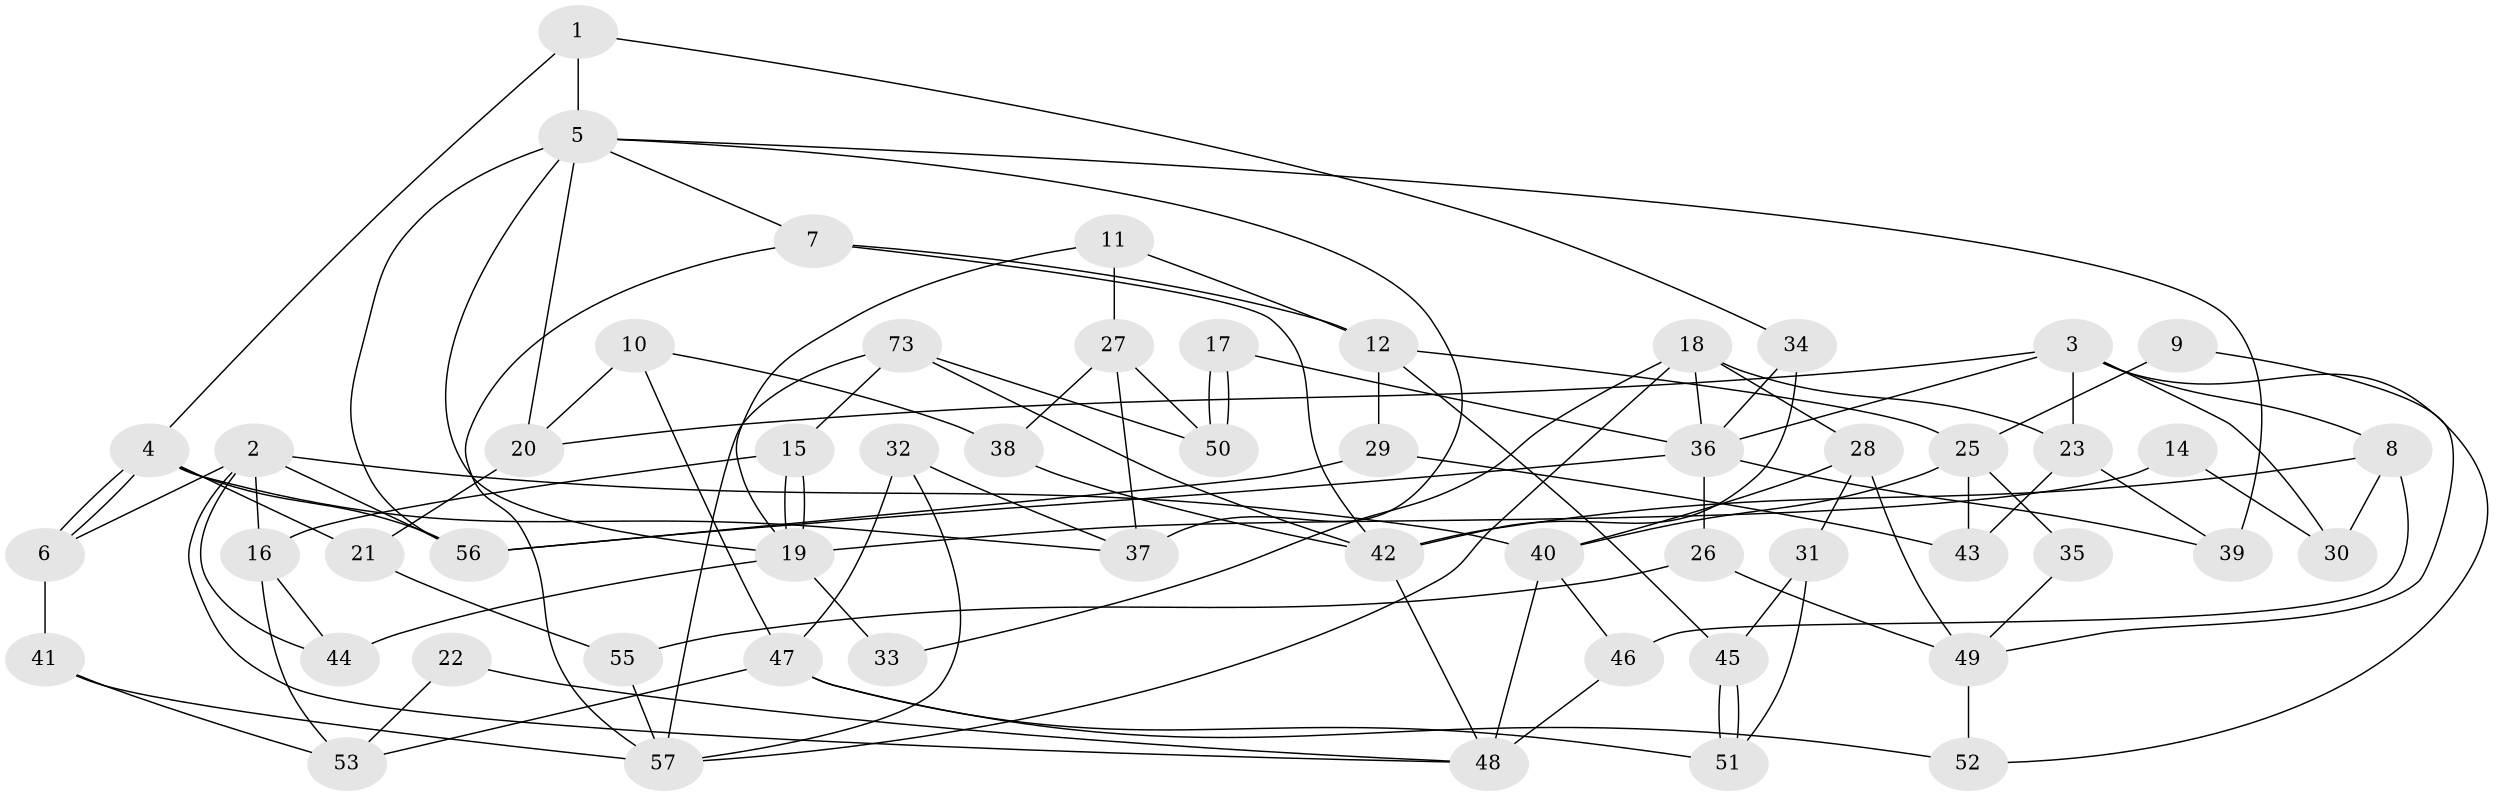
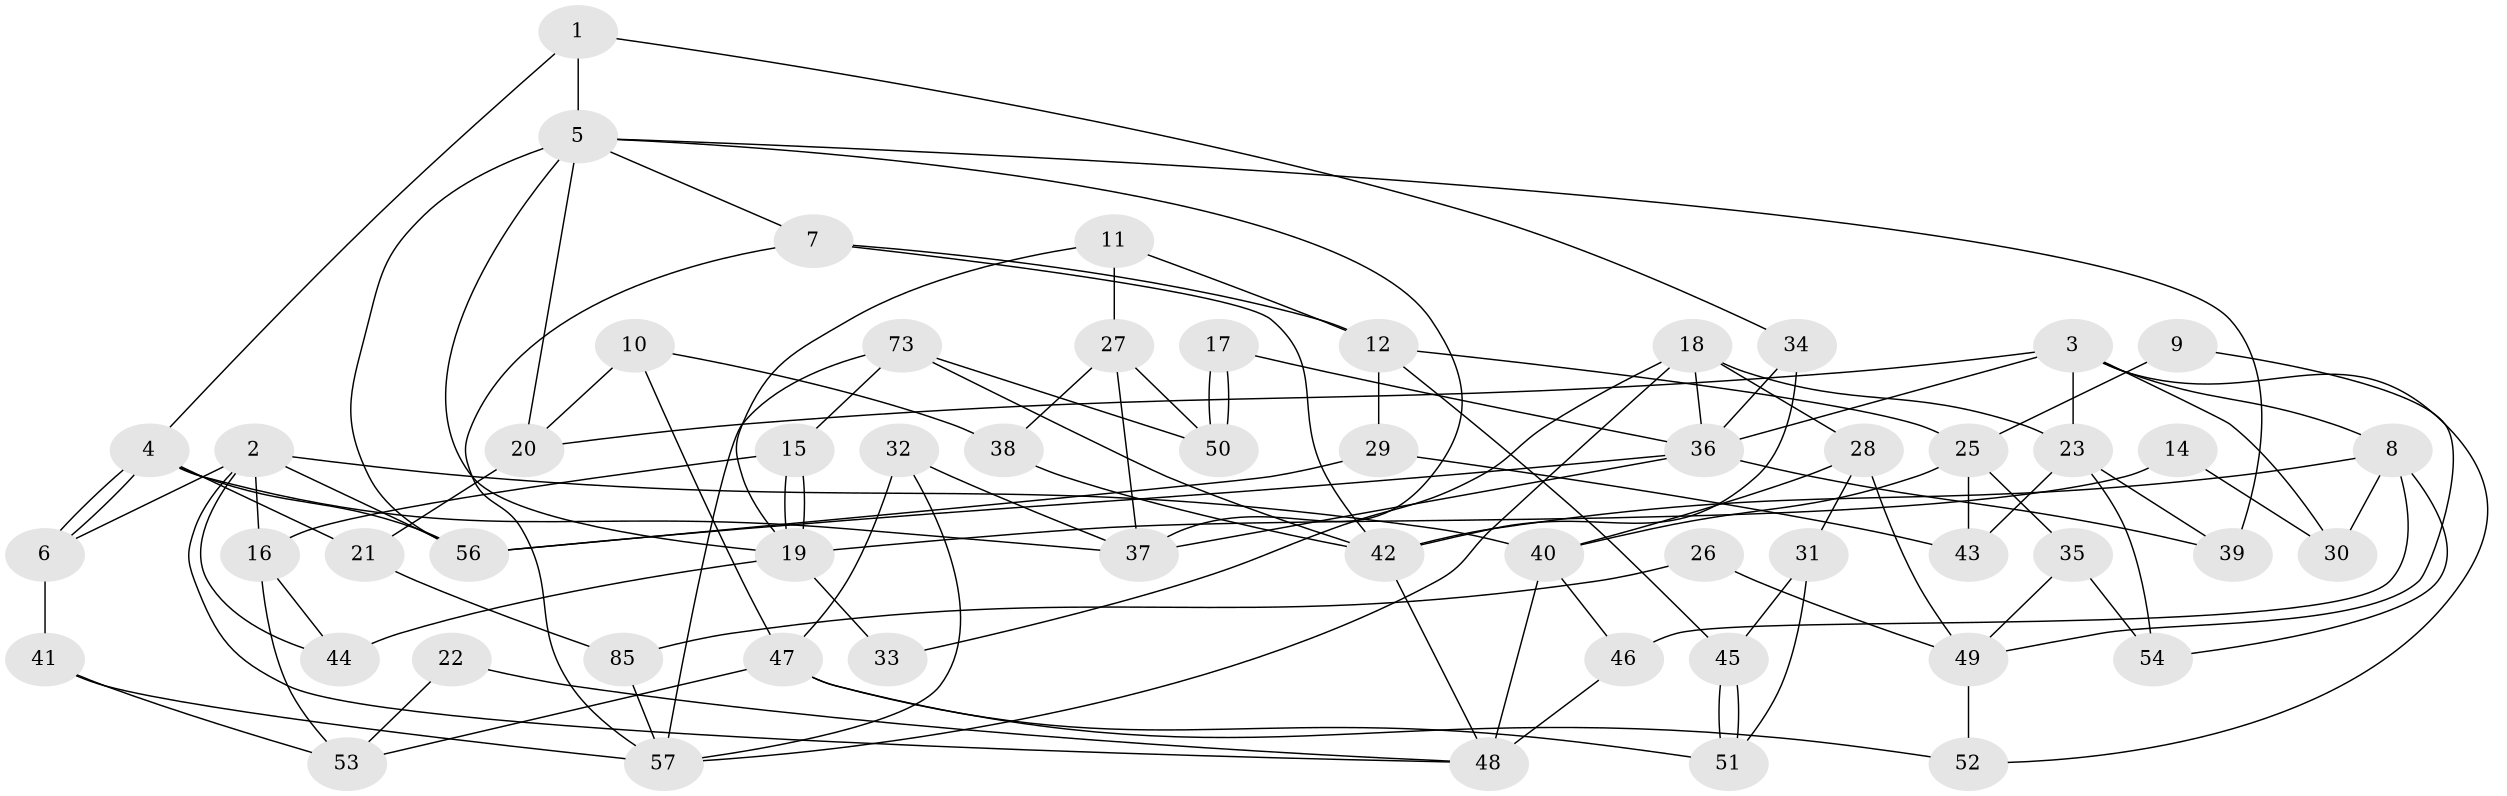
edge "36" -- "26": now "36" -- "37"
node "55": label "55" -> "85"
node "54": added
